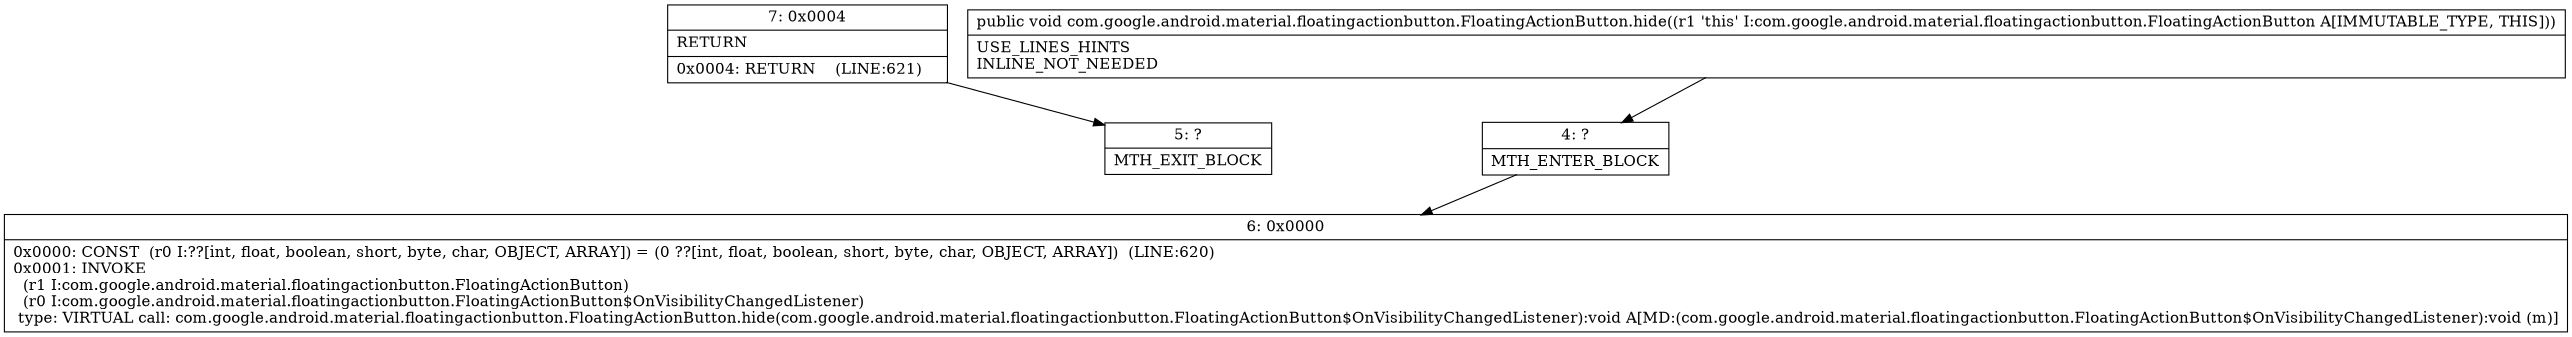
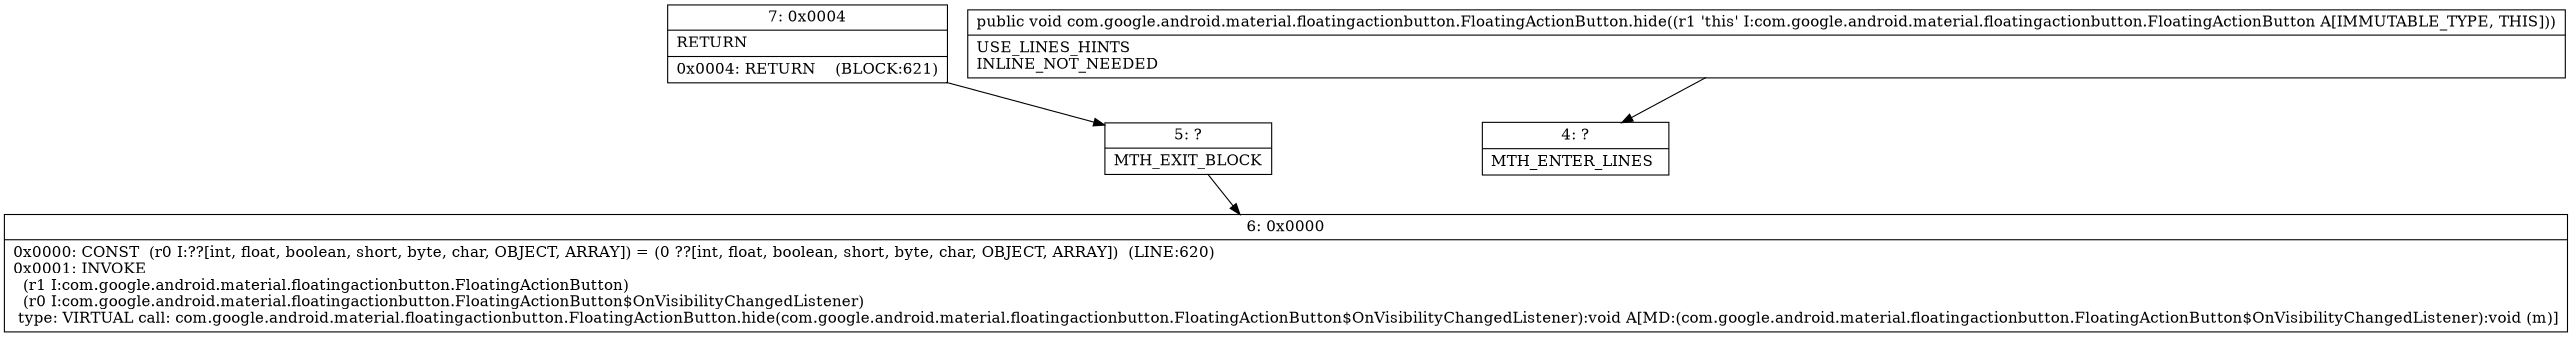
node "7: 0x0004": text "0x0004: RETURN    (LINE:621)" -> "0x0004: RETURN    (BLOCK:621)"
node "4: ?": text "MTH_ENTER_BLOCK" -> "MTH_ENTER_LINES"
edge "4: ?" -> "6: 0x0000": now "5: ?" -> "6: 0x0000"
